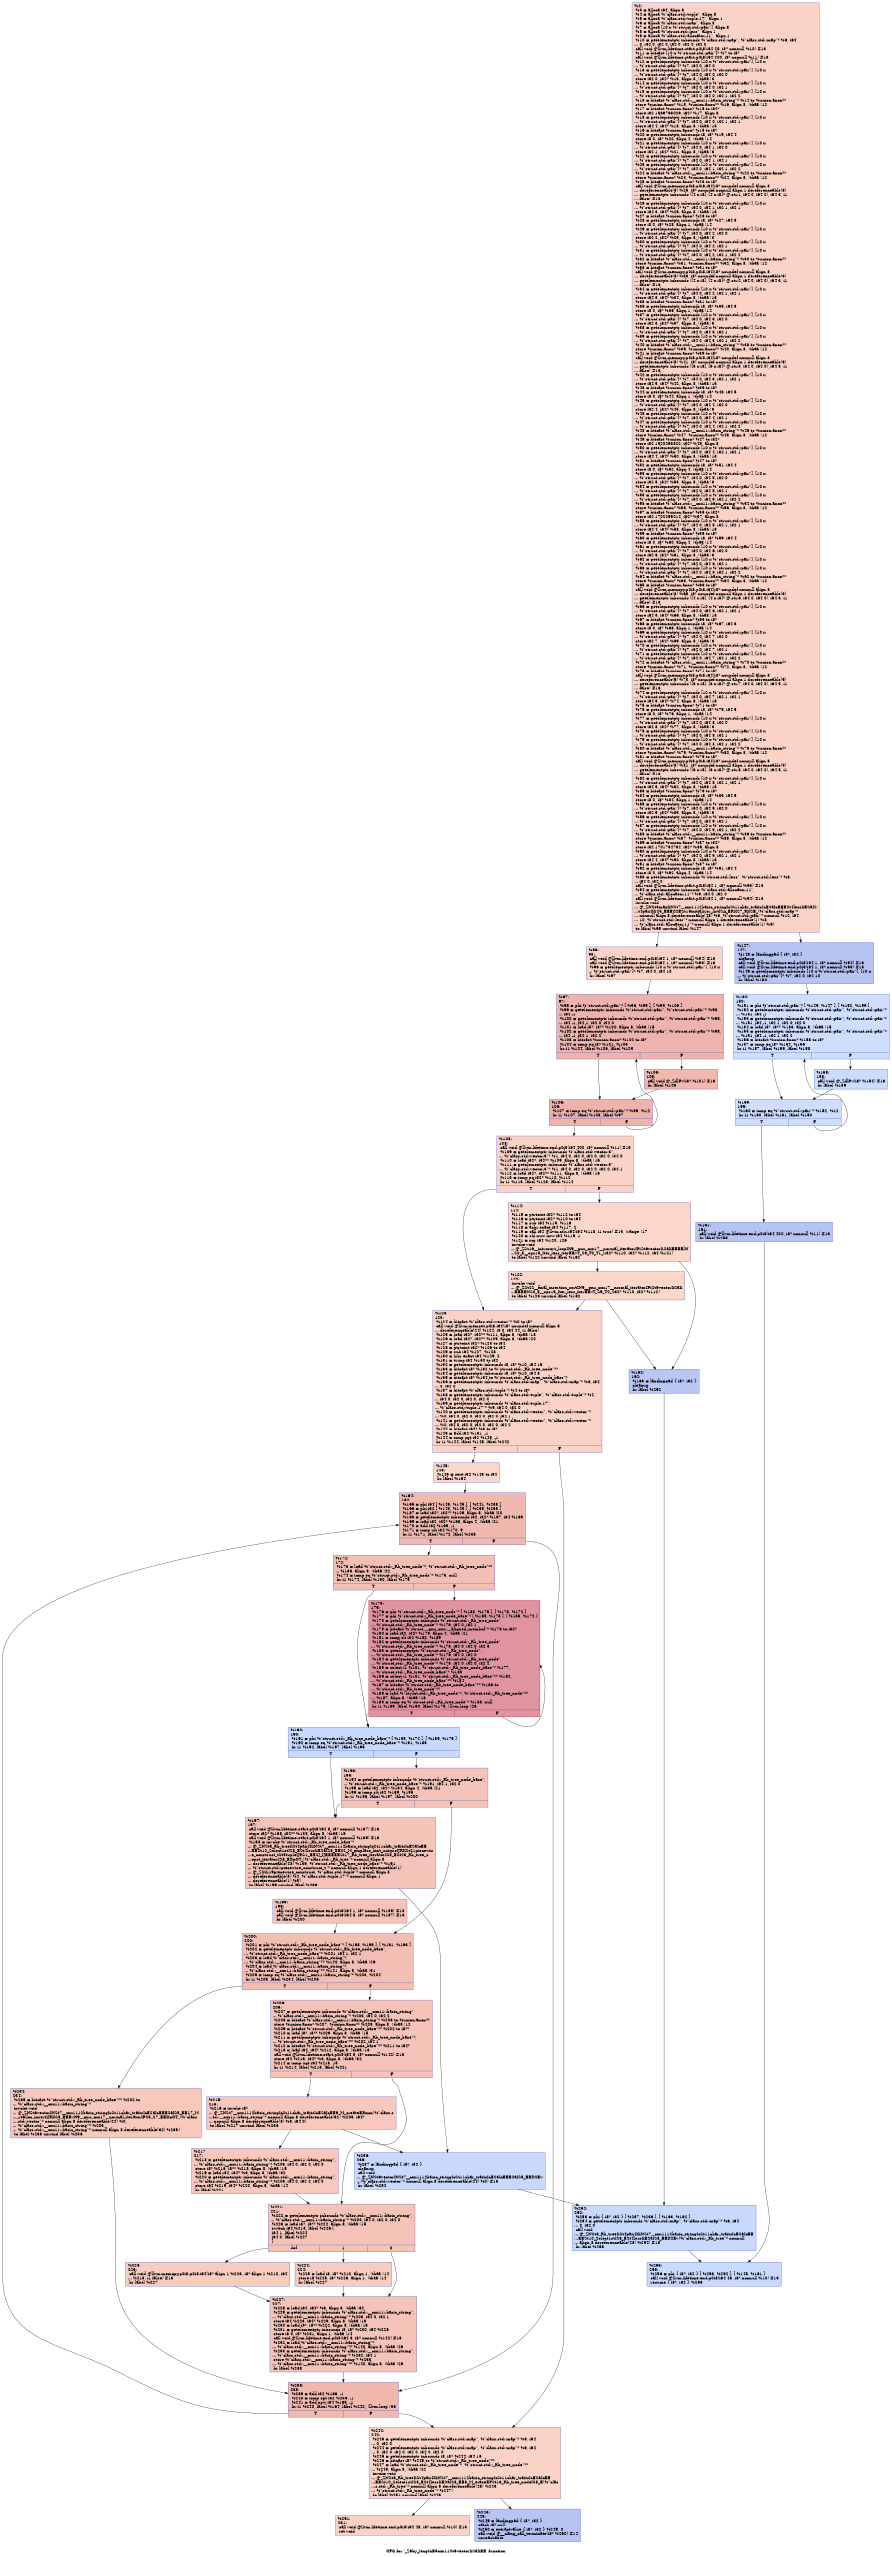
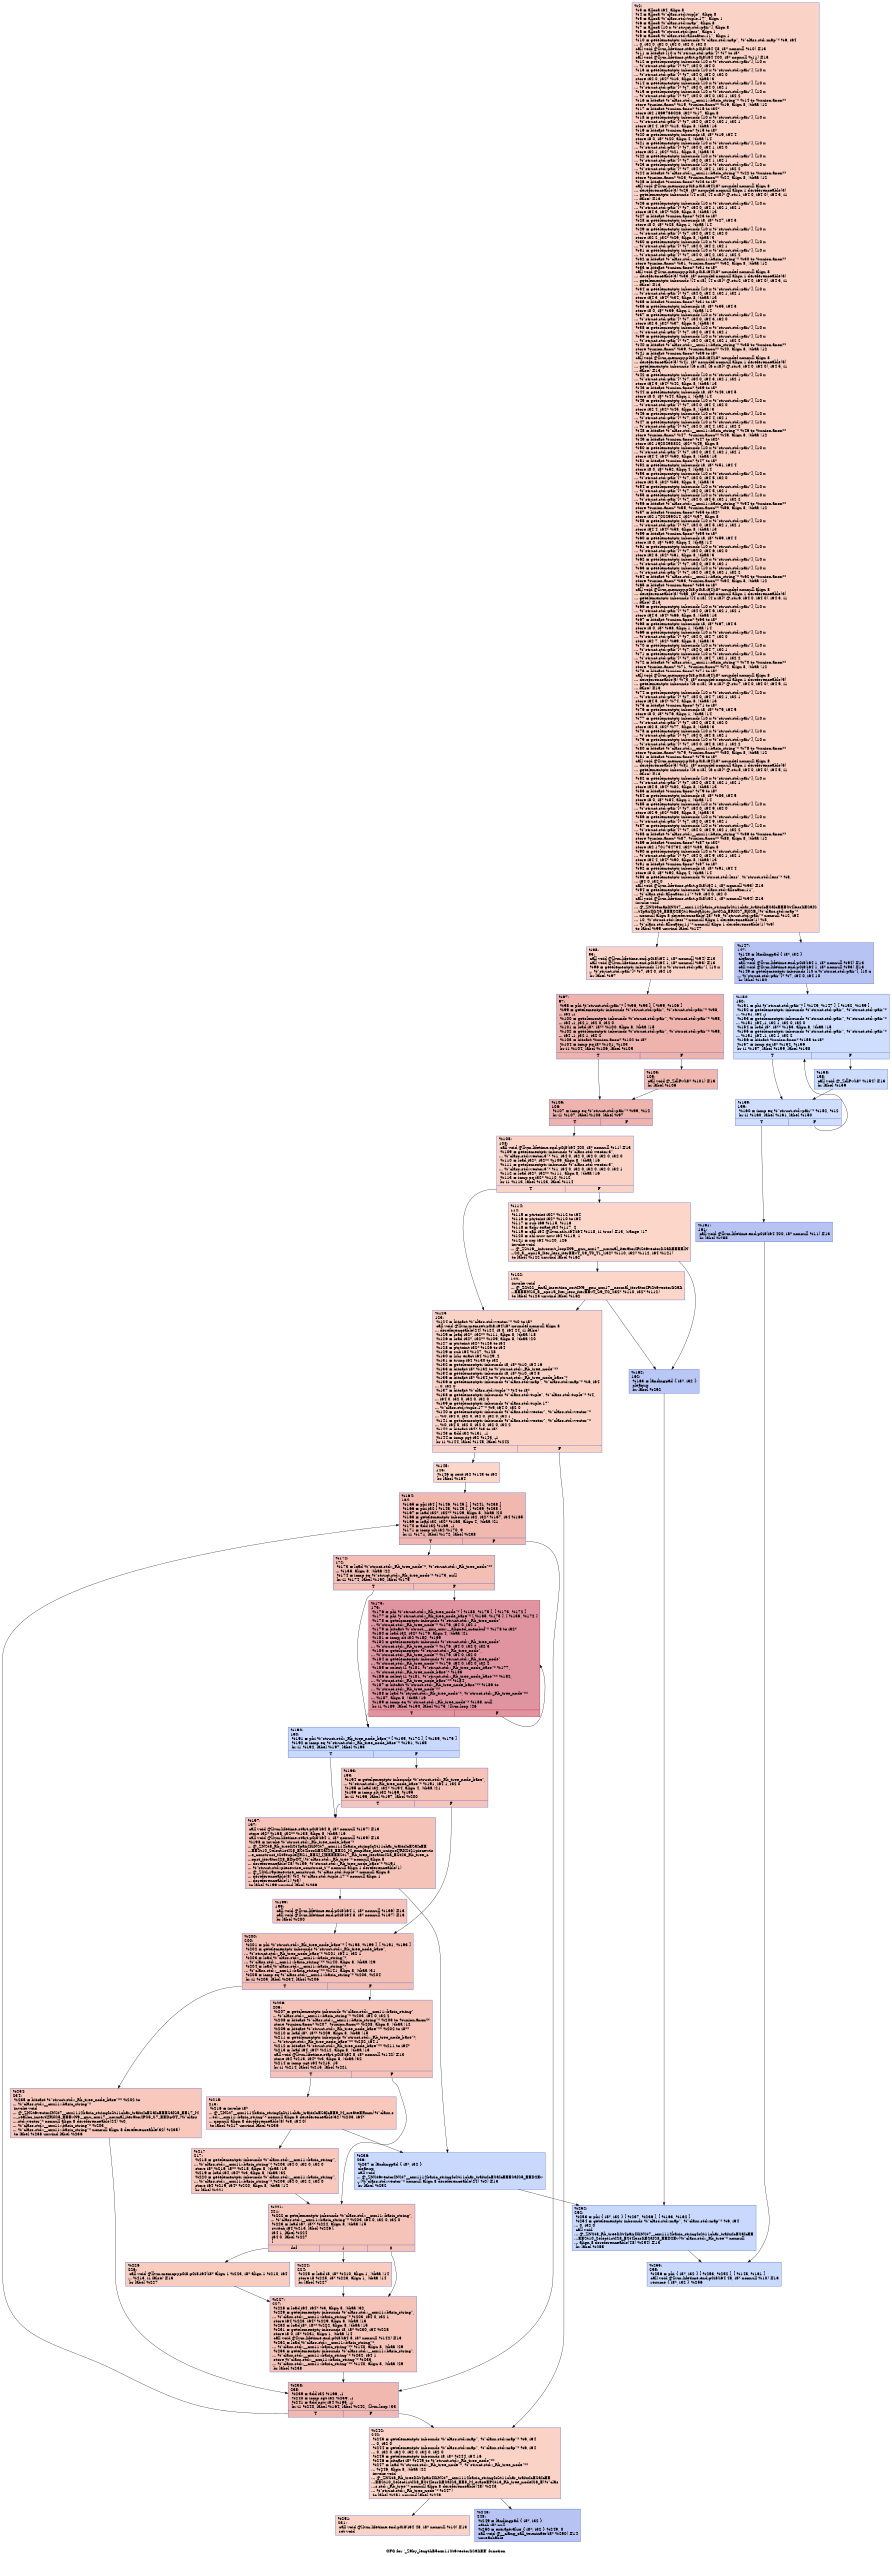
edge "%106:" -> "%97:": removed
node "%114:": text "%117 = sub i64 %115, %116" -> "%117 = sub i66 %115, %116"
edge "%197:" -> "%199:": added
